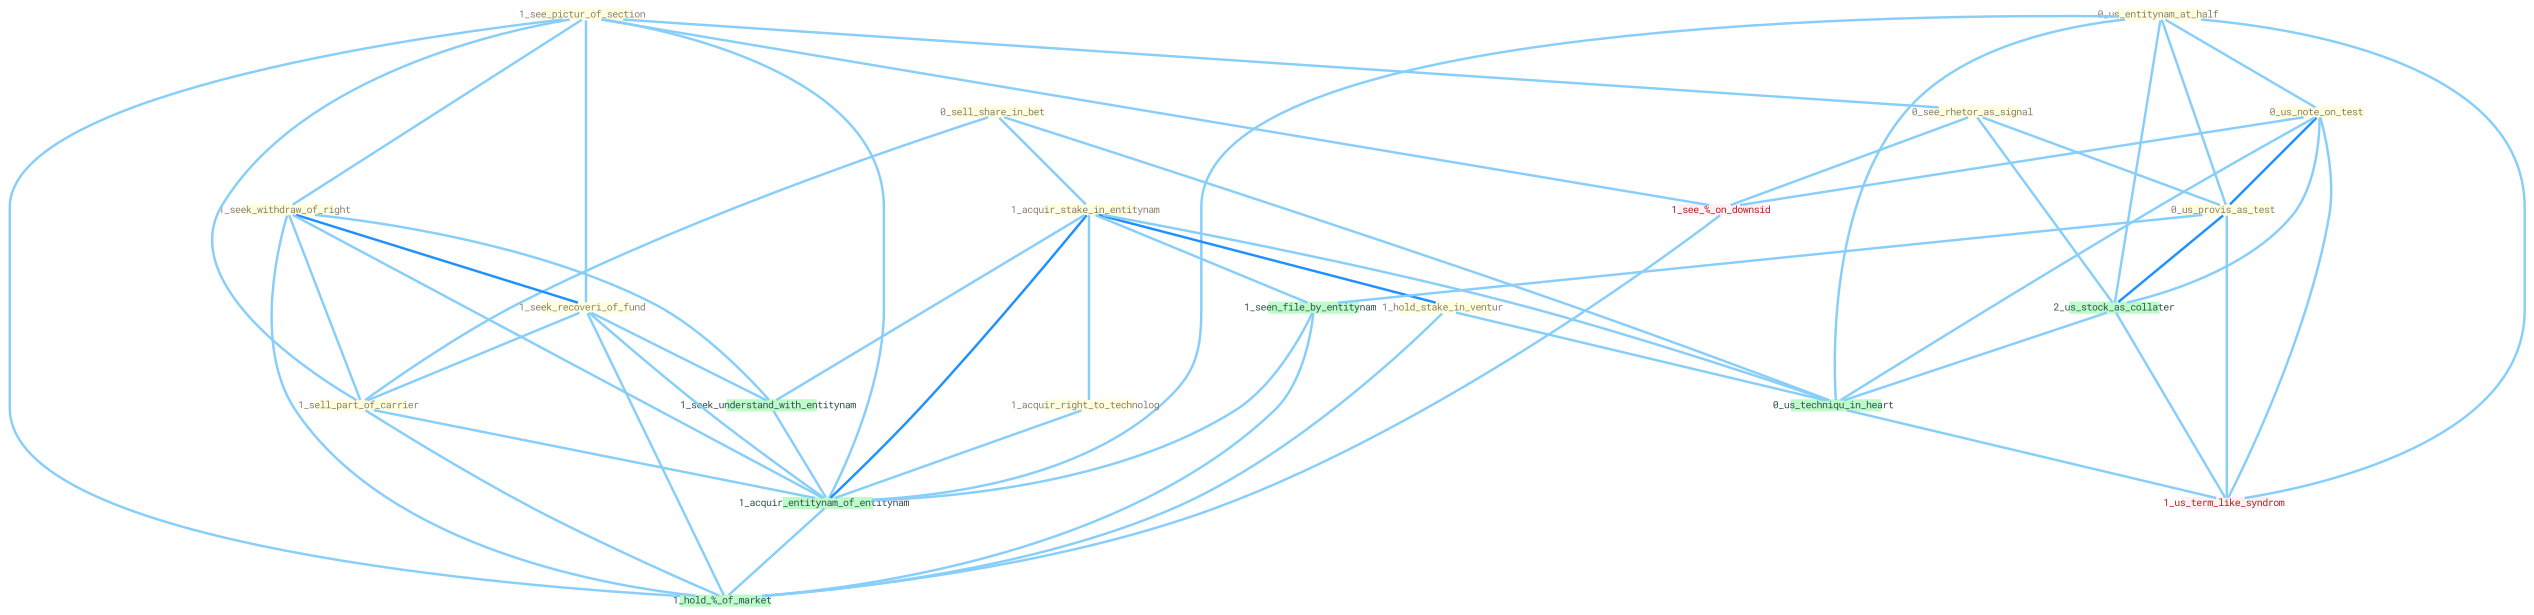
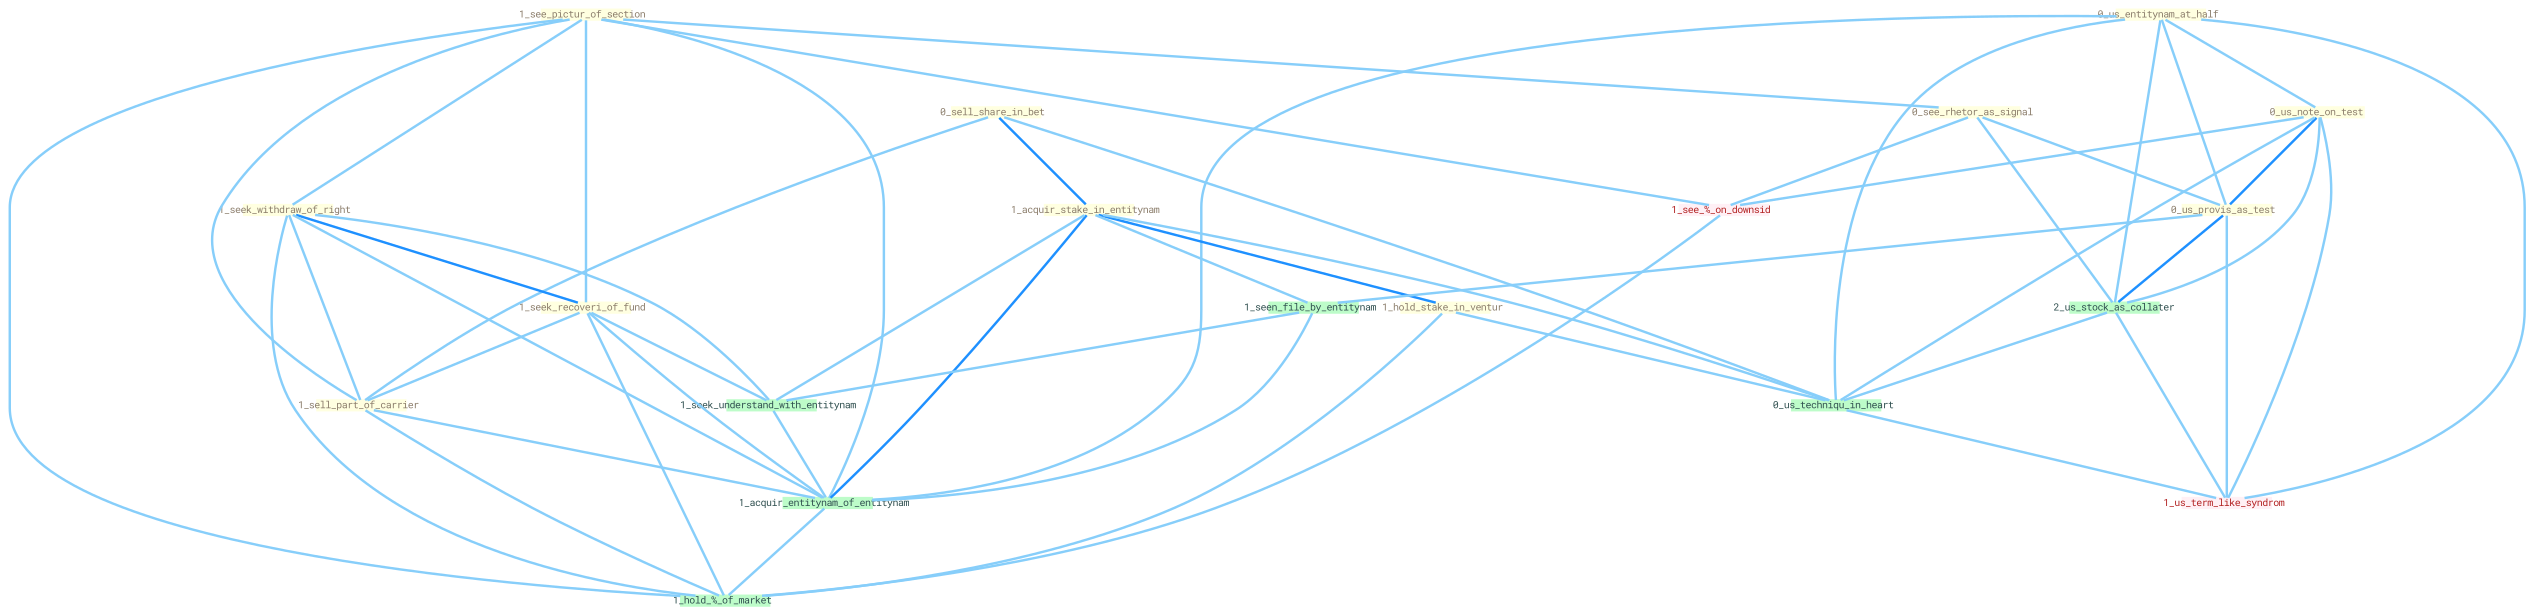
edge "0_sell_share_in_bet" -- "1_acquir_stake_in_entitynam": color #87cefa -> #1e90ff
node "1_acquir_right_to_technolog": removed
edge "1_seen_file_by_entitynam" -- "1_hold_%_of_market": now "1_seen_file_by_entitynam" -- "1_seek_understand_with_entitynam"
